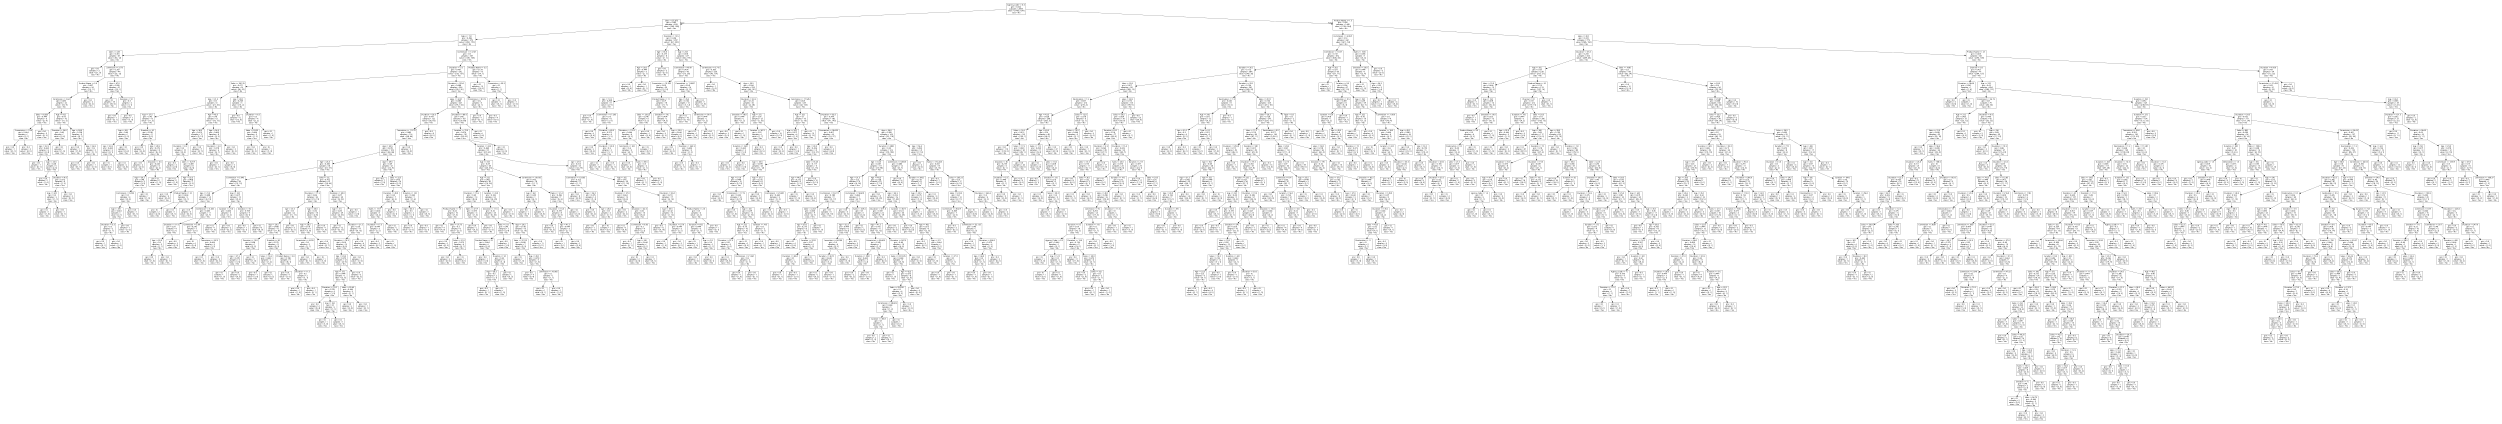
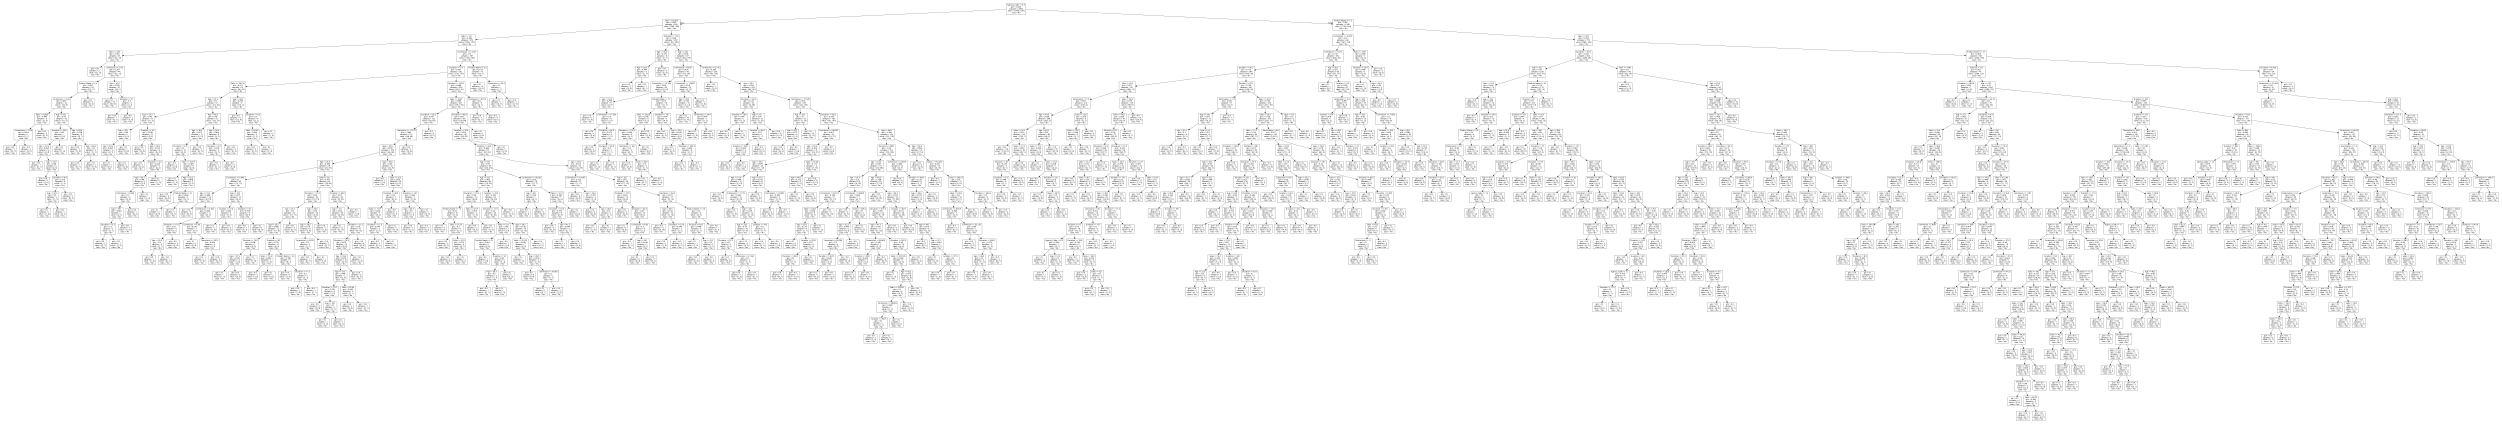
node "gini = 0.0 samples = 9 value = [0, 9] class = Yes": removed
